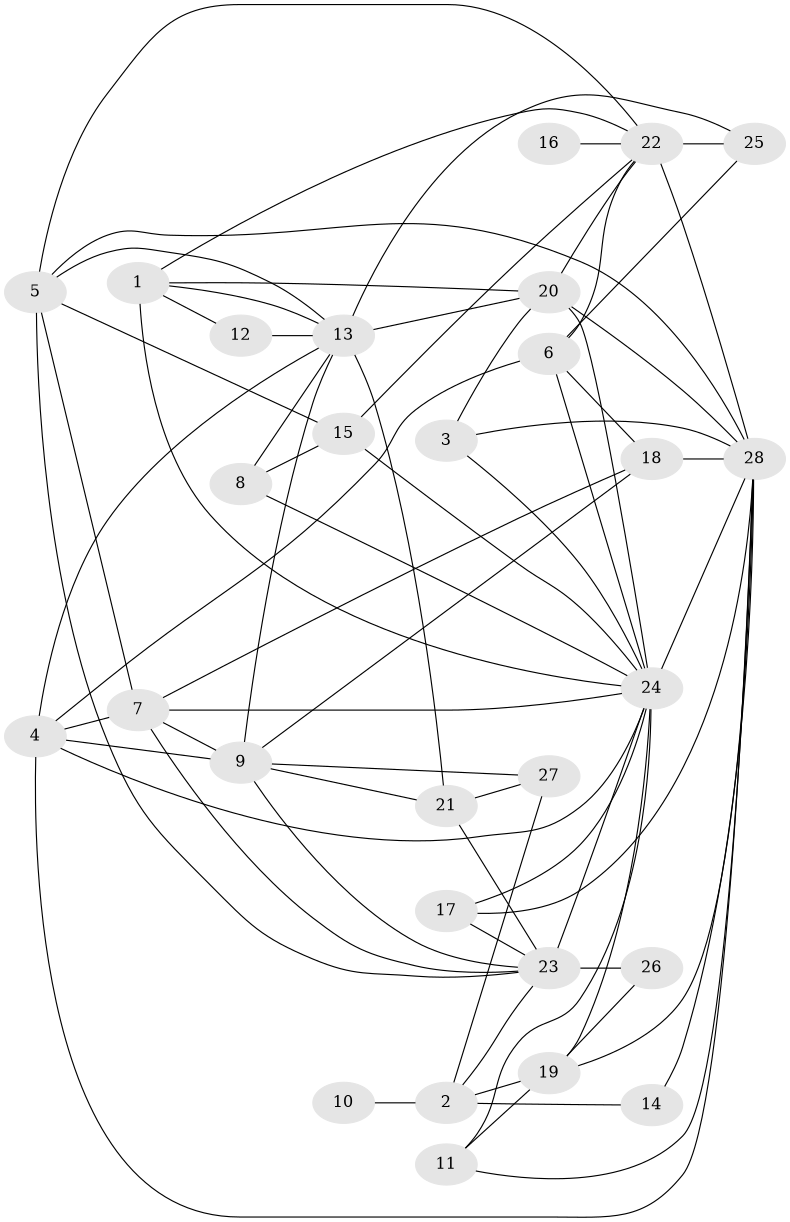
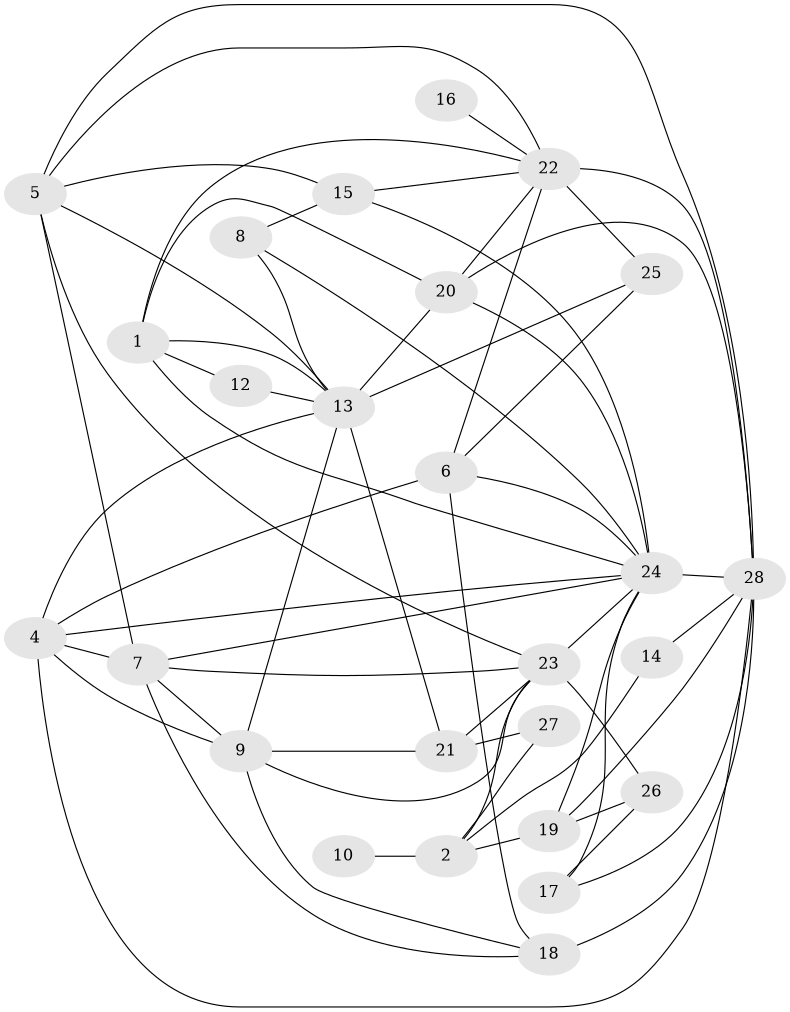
node "3": removed
edge "9" -- "27": removed
edge "17" -- "23": now "17" -- "26"
node "11": removed
